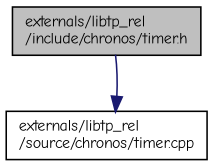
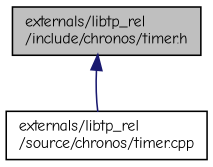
edge "externals/libtp_rel /include/chronos/timer.h" -> "externals/libtp_rel /source/chronos/timer.cpp": reversed
